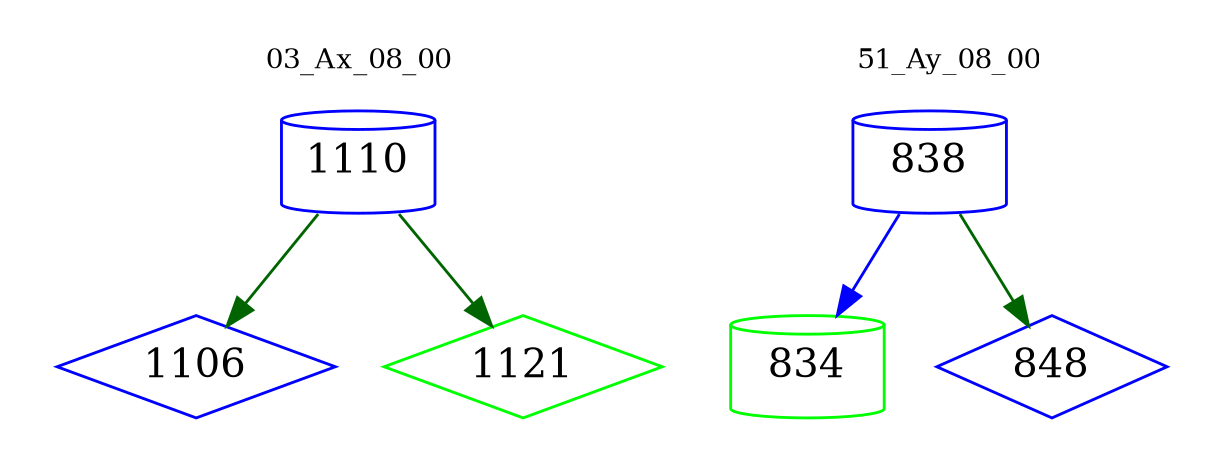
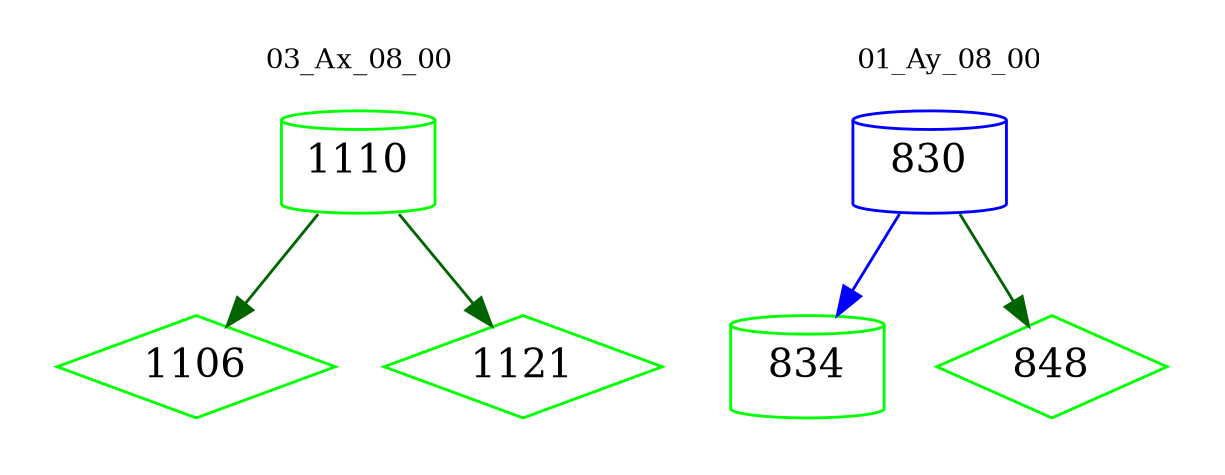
cluster "51_Ay_08_00": label "51_Ay_08_00" -> "01_Ay_08_00"
node "1110": color blue -> green
node "838": label "838" -> "830"
node "1106": color blue -> green
node "848": color blue -> green
